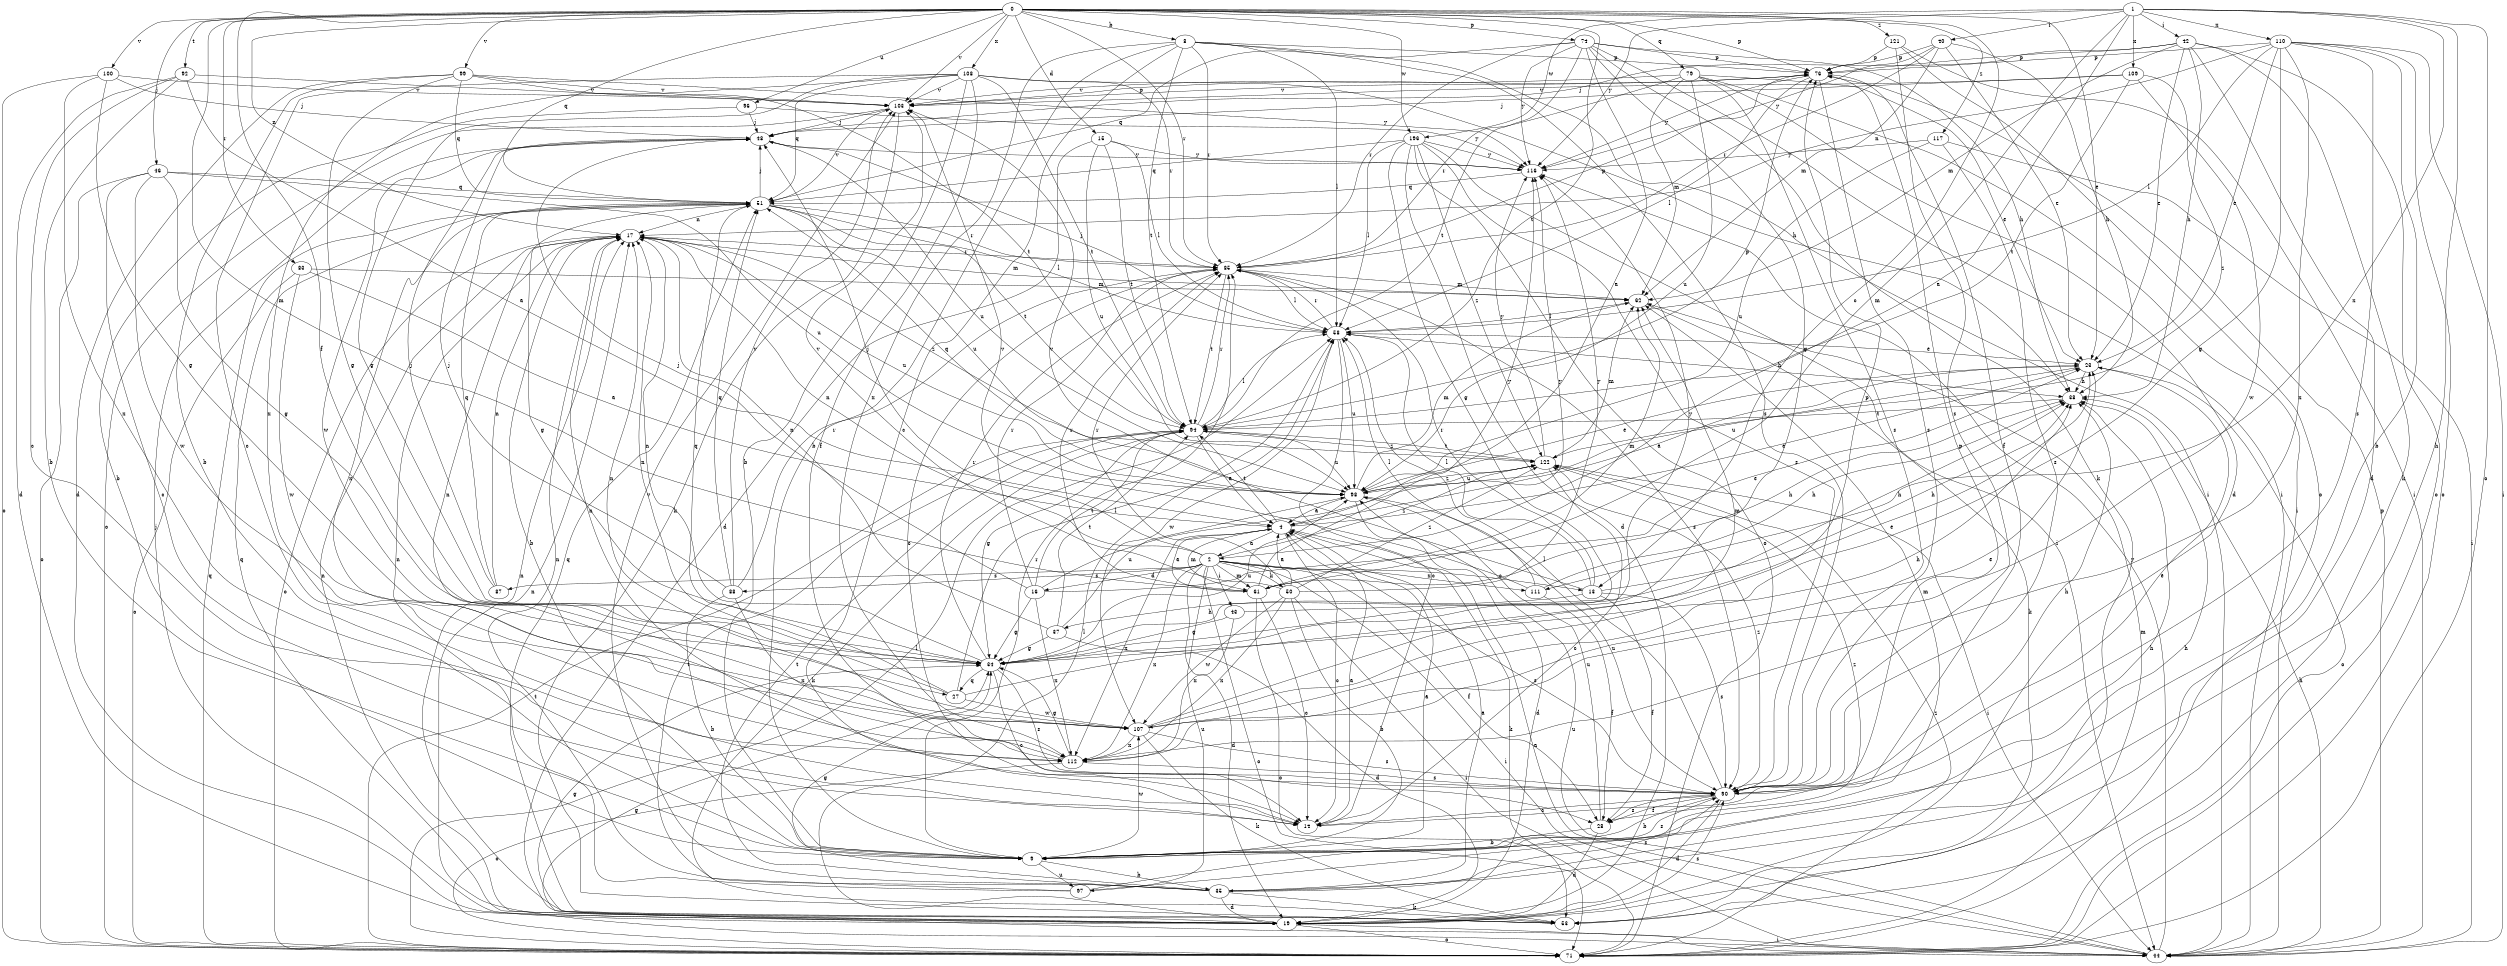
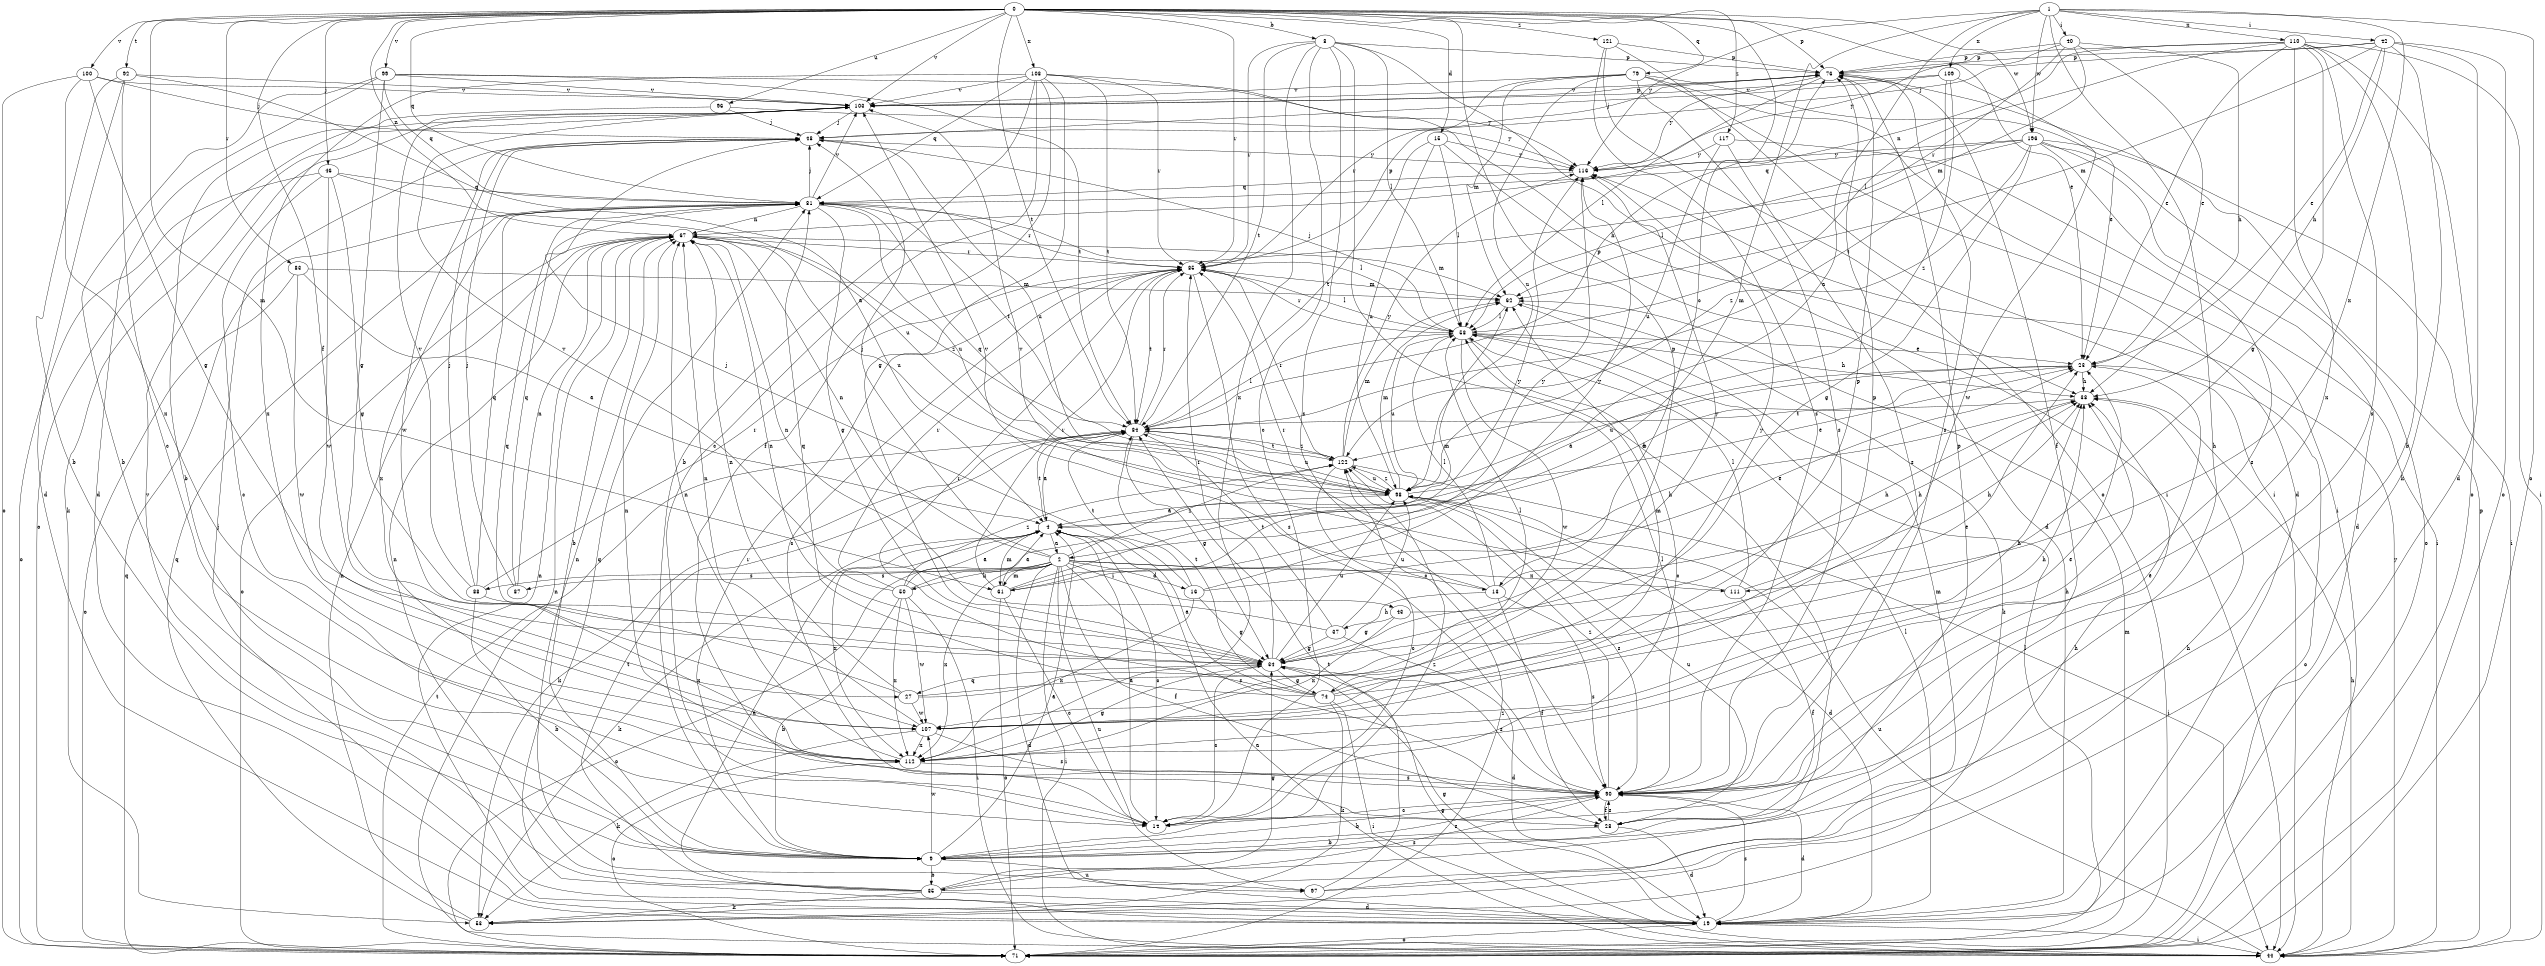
node "51": label "51" -> "81"
node "17": label "17" -> "67"
edge "16" -> "85": now "122" -> "85"
node "94": label "94" -> "84"
edge "74" -> "34": reversed
edge "98" -> "90": label "u" -> "s"
